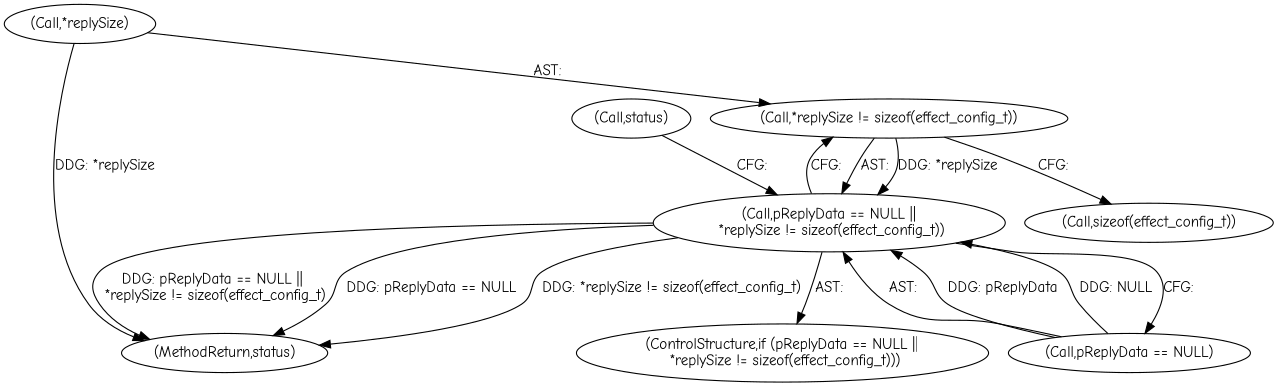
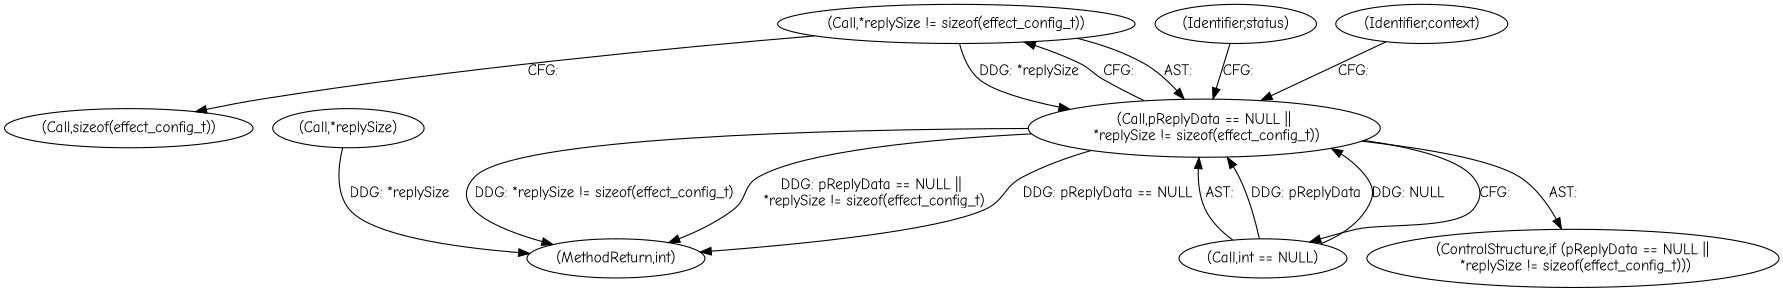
node "(Identifier,context)": added
edge "(Call,*replySize)" -> "(Call,*replySize != sizeof(effect_config_t))": removed, label "AST:"
node "(Call,status)": label "(Call,status)" -> "(Identifier,status)"
node "(MethodReturn,status)": label "(MethodReturn,status)" -> "(MethodReturn,int)"
node "(Call,pReplyData == NULL)": label "(Call,pReplyData == NULL)" -> "(Call,int == NULL)"
